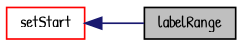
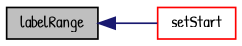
edge "labelRange" -> "setStart": reversed
